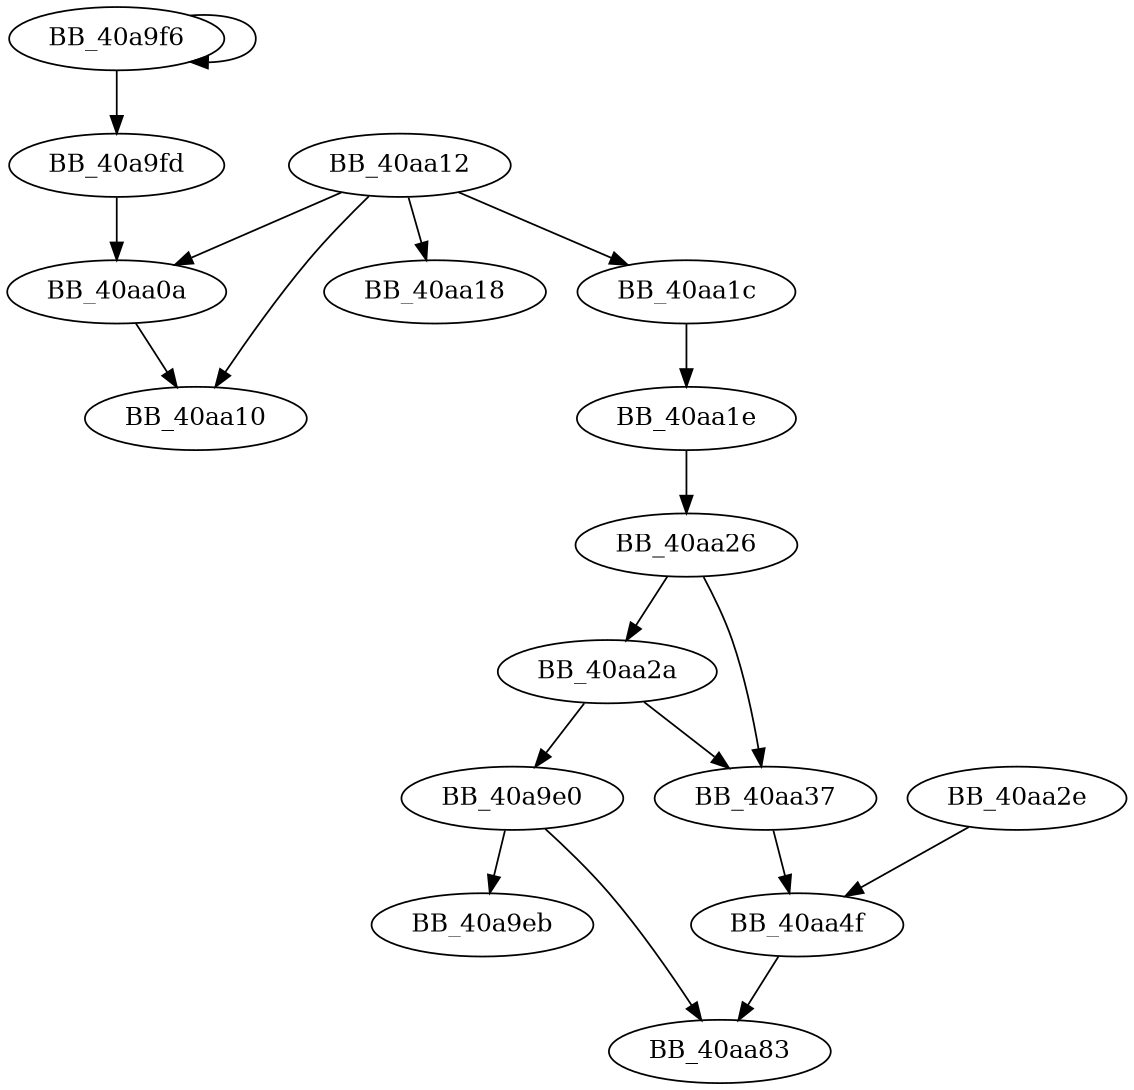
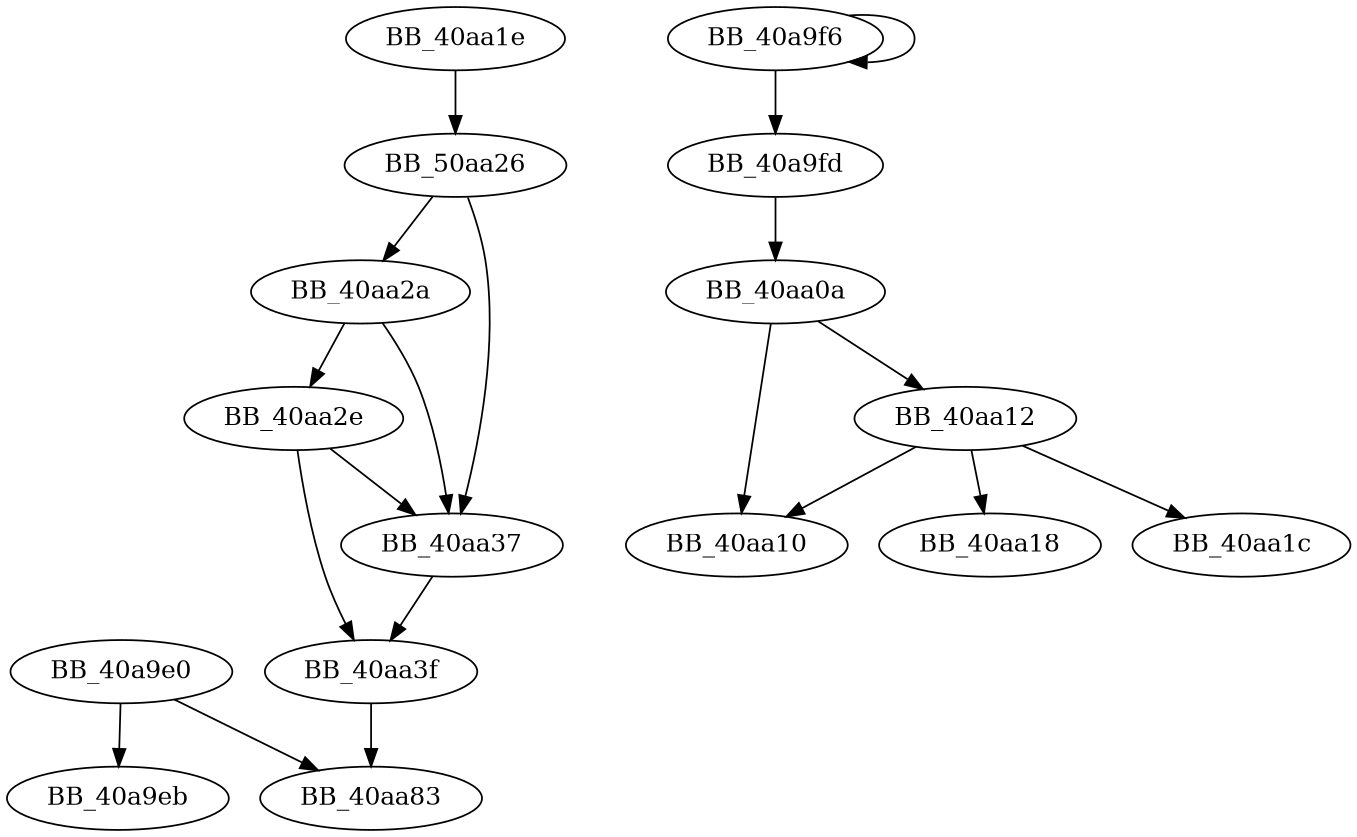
edge "BB_40aa12" -> "BB_40aa0a": reversed
edge "BB_40aa1c" -> "BB_40aa1e": removed
edge "BB_40aa2e" -> "BB_40aa37": added
node "BB_40aa26": label "BB_40aa26" -> "BB_50aa26"
edge "BB_40aa2a" -> "BB_40a9e0": now "BB_40aa2a" -> "BB_40aa2e"
node "BB_40aa4f": label "BB_40aa4f" -> "BB_40aa3f"
